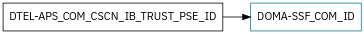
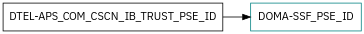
node "DOMA-SSF_COM_ID": label "DOMA-SSF_COM_ID" -> "DOMA-SSF_PSE_ID"
